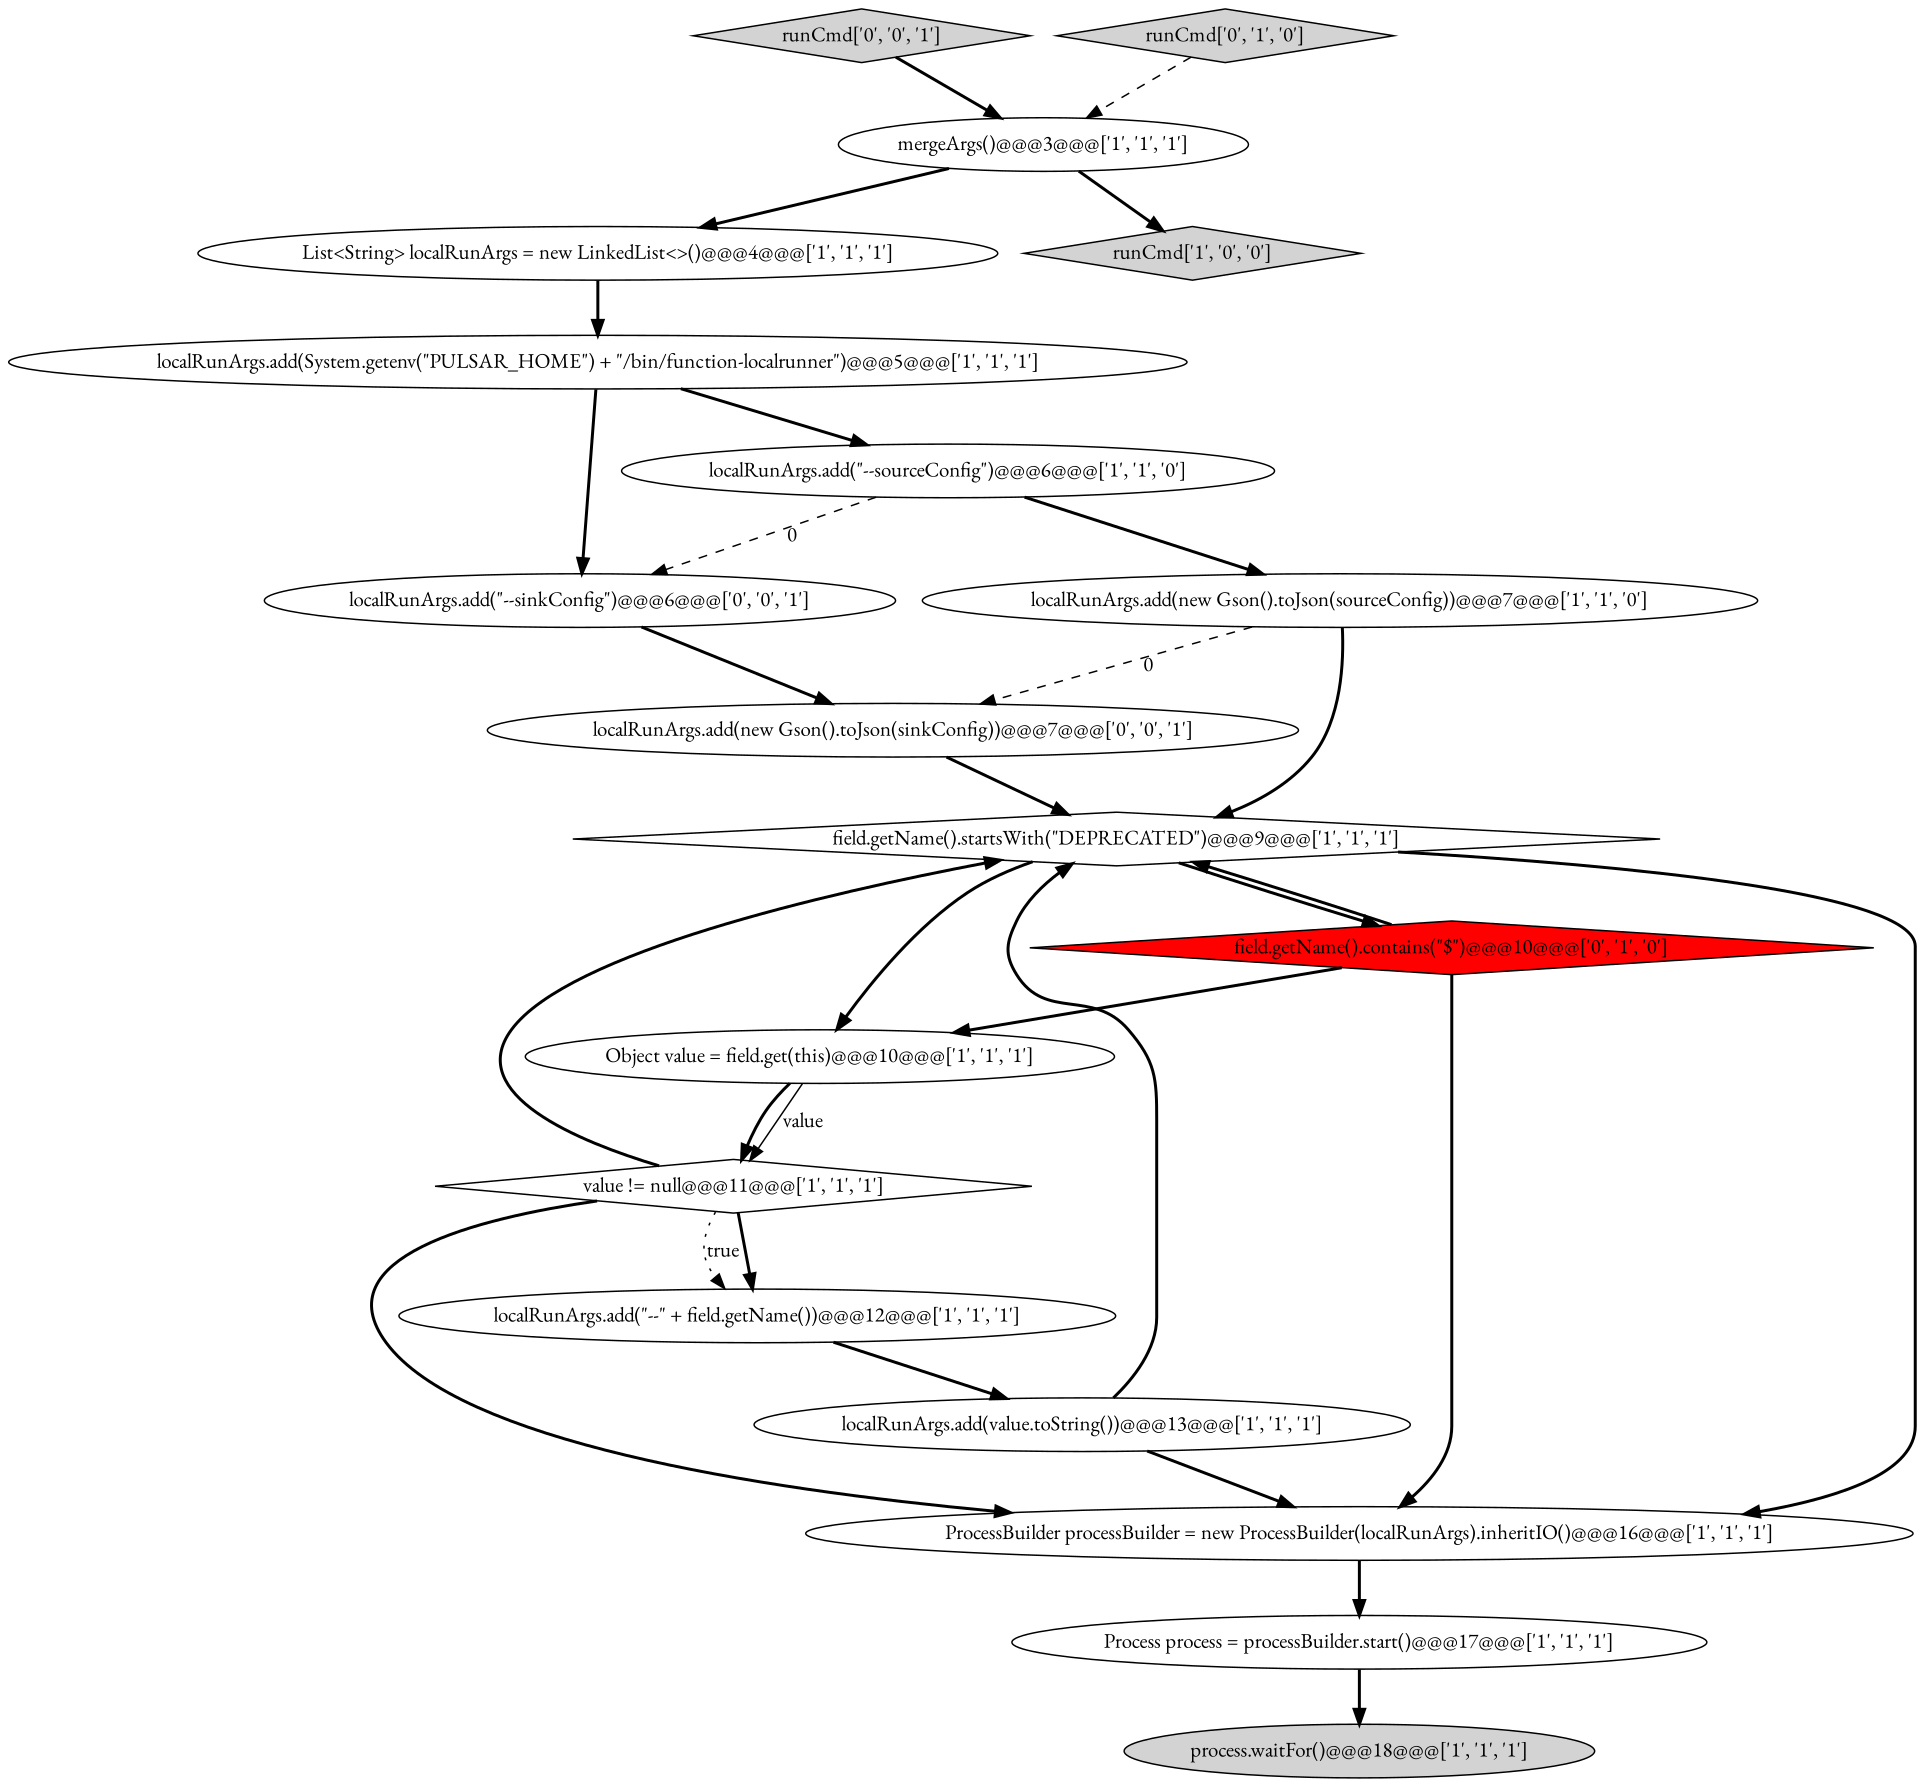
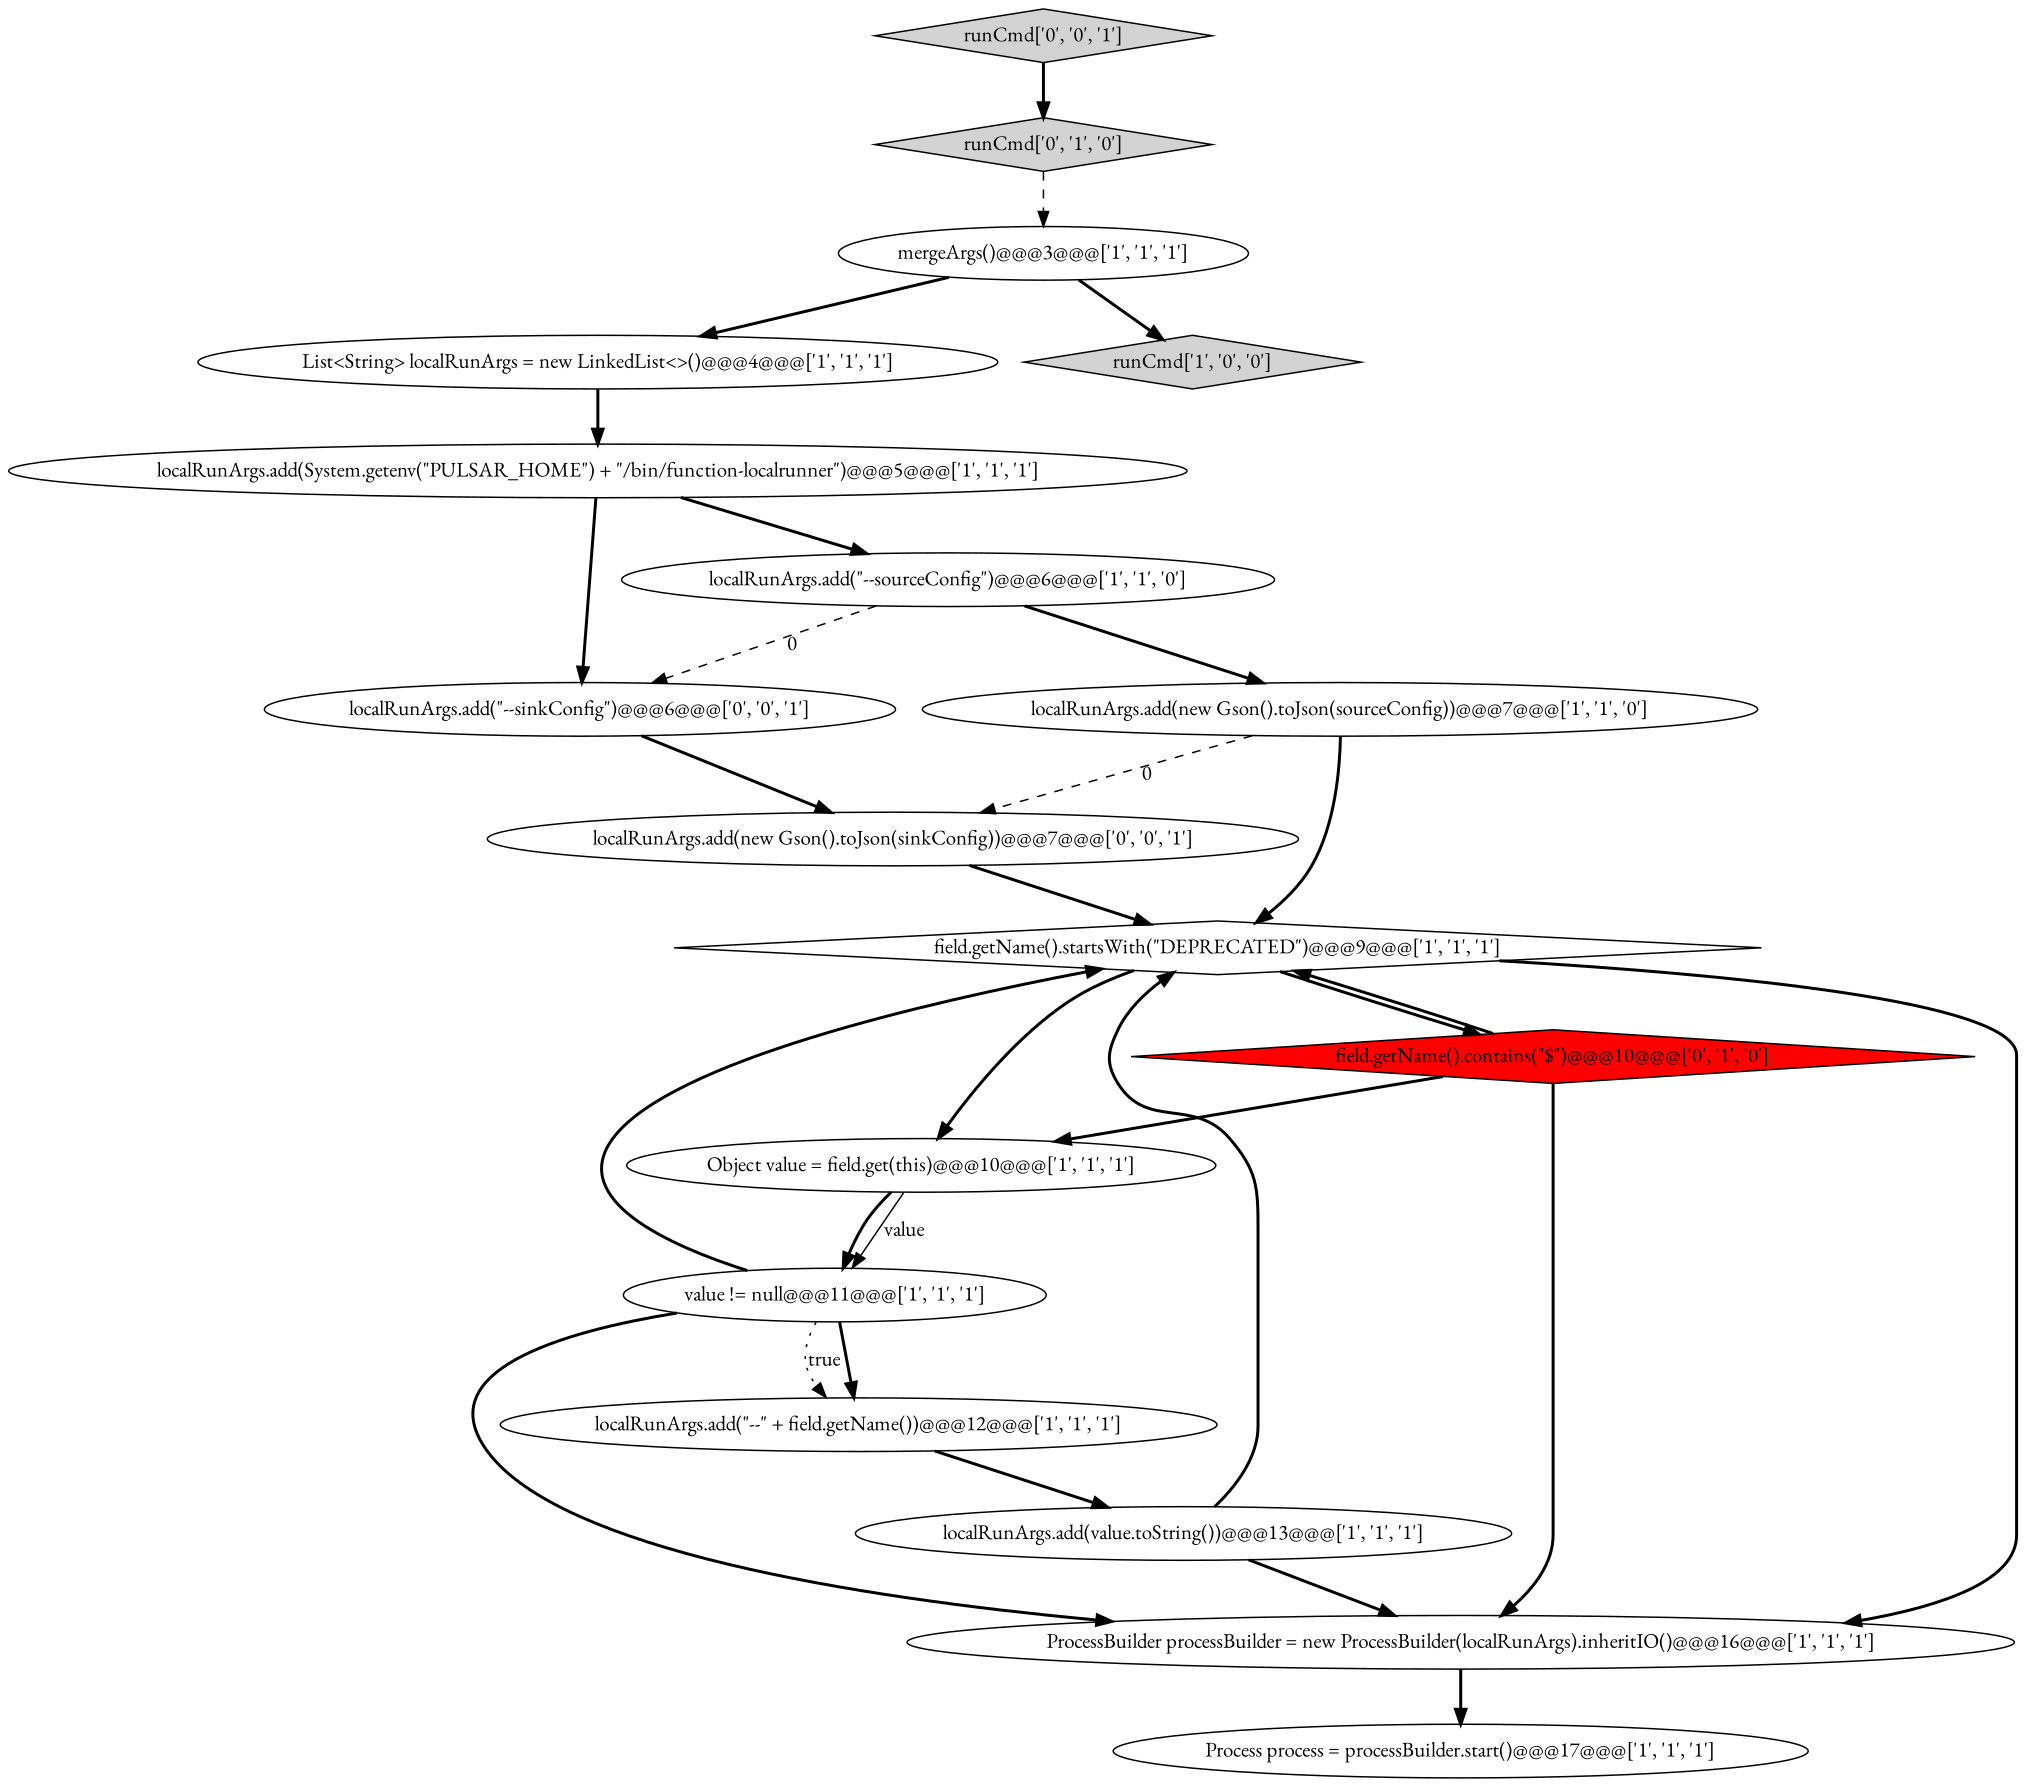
edge "runCmd['0', '0', '1']" -> "mergeArgs()@@@3@@@['1', '1', '1']": now "runCmd['0', '0', '1']" -> "runCmd['0', '1', '0']"
node "value != null@@@11@@@['1', '1', '1']": shape diamond -> ellipse
node "process.waitFor()@@@18@@@['1', '1', '1']": removed
